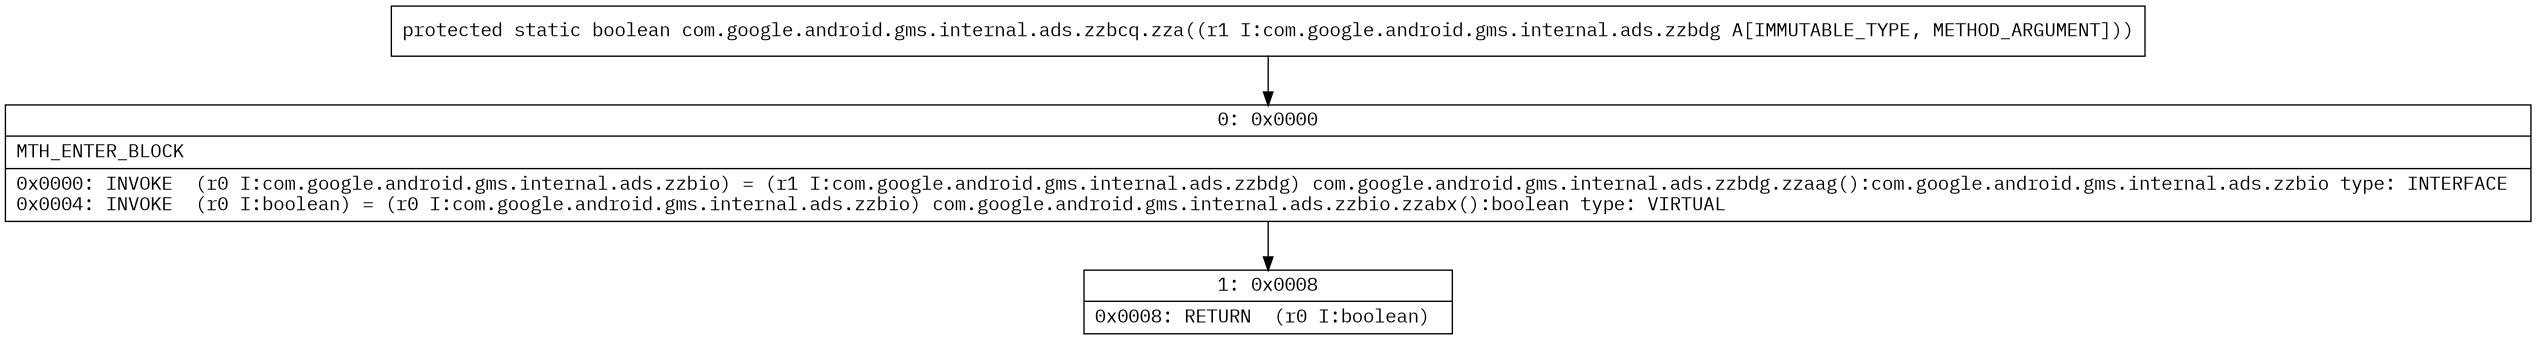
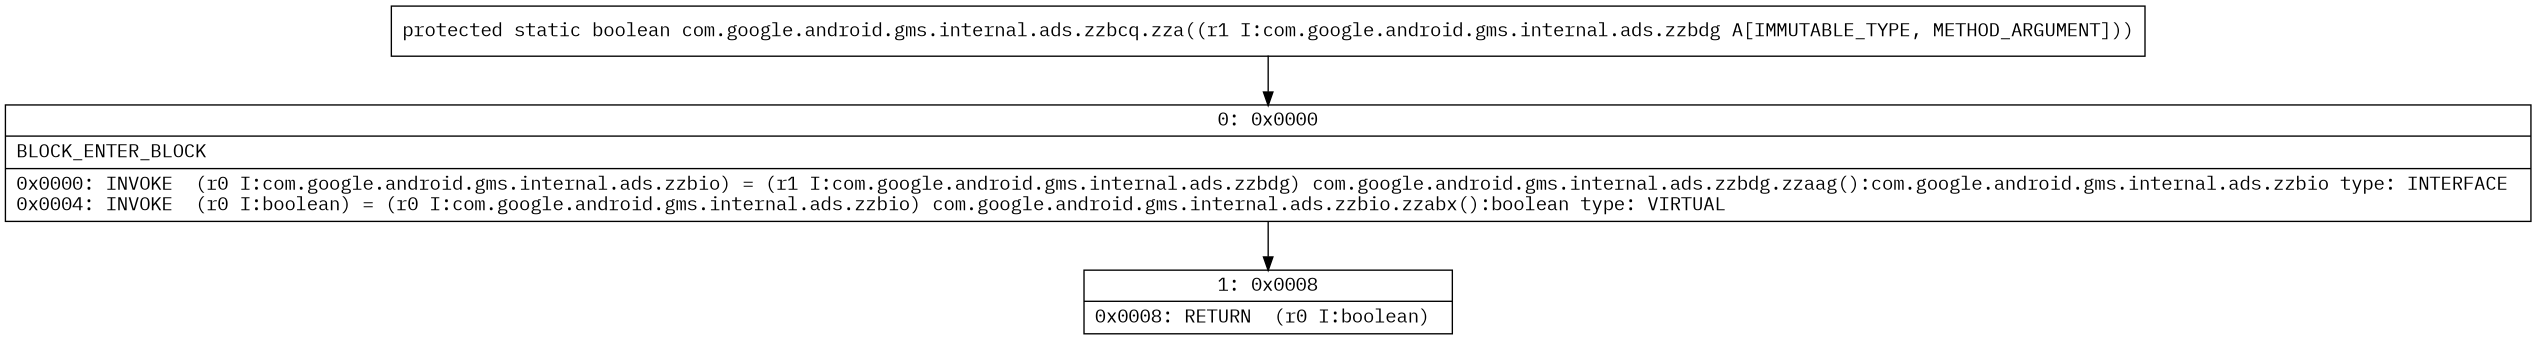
node "0: 0x0000": text "MTH_ENTER_BLOCK" -> "BLOCK_ENTER_BLOCK"
